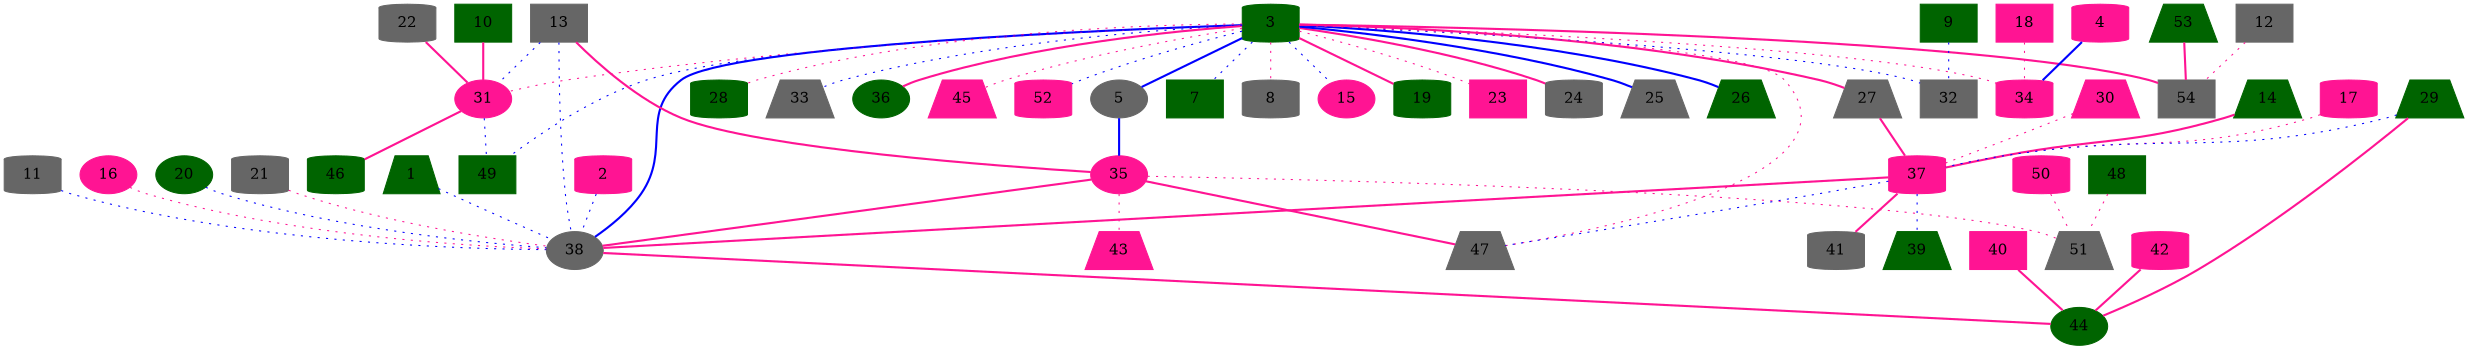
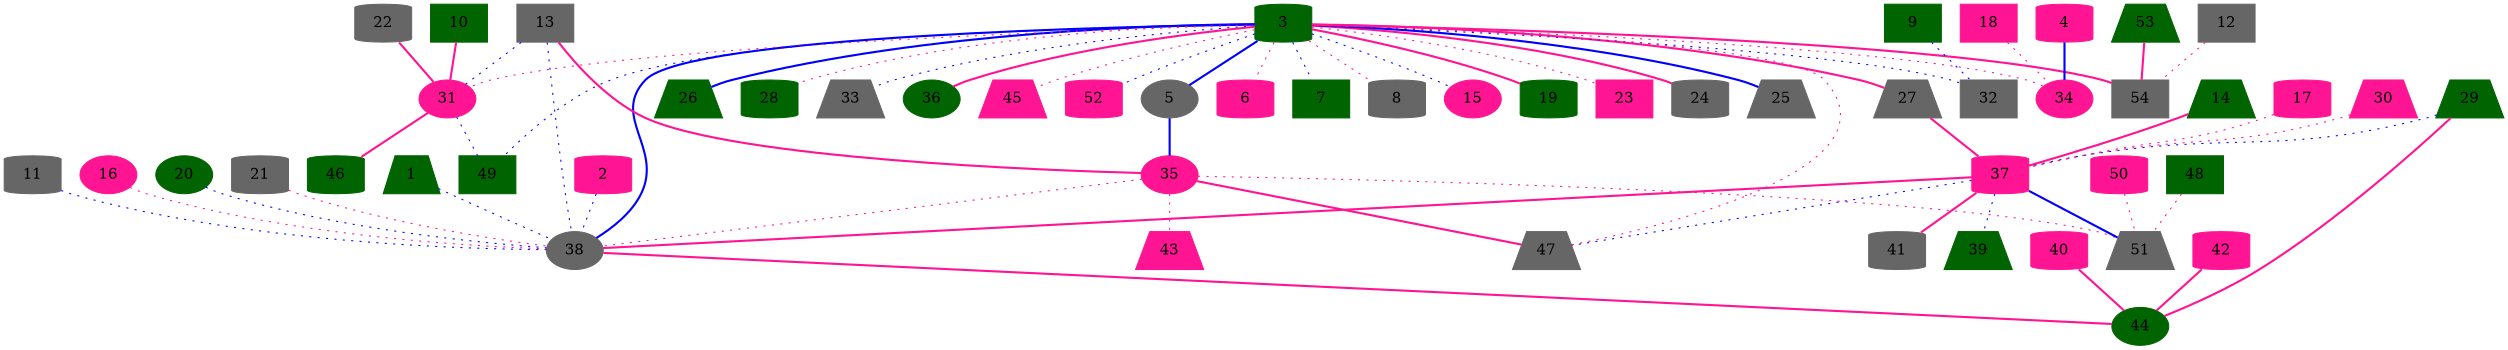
node "6": added
node "34": shape cylinder -> ellipse
edge "35" -- "38": style bold -> dotted
edge "37" -- "51": added
node "40": shape box -> cylinder
